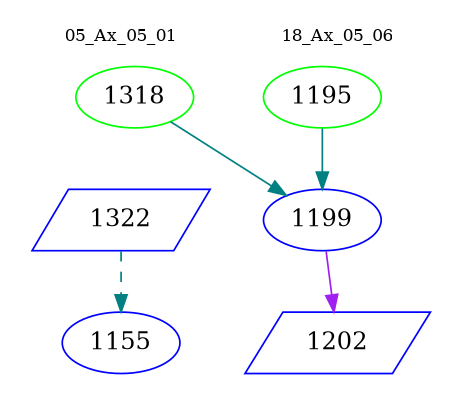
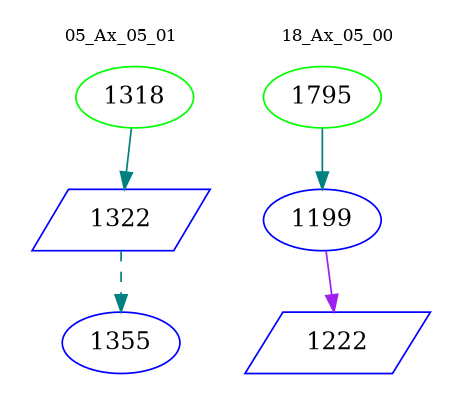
cluster "18_Ax_05_06": label "18_Ax_05_06" -> "18_Ax_05_00"
node "1195": label "1195" -> "1795"
edge "1318" -> "1199": now "1318" -> "1322"
node "1155": label "1155" -> "1355"
node "1202": label "1202" -> "1222"
